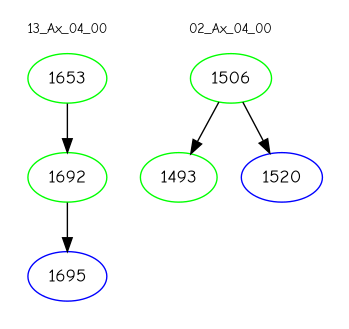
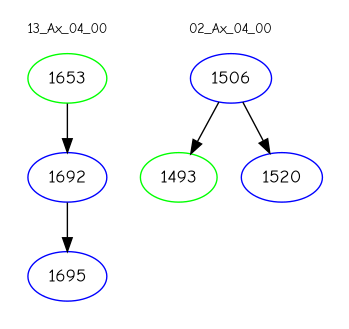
node "1506": color green -> blue
node "1692": color green -> blue
